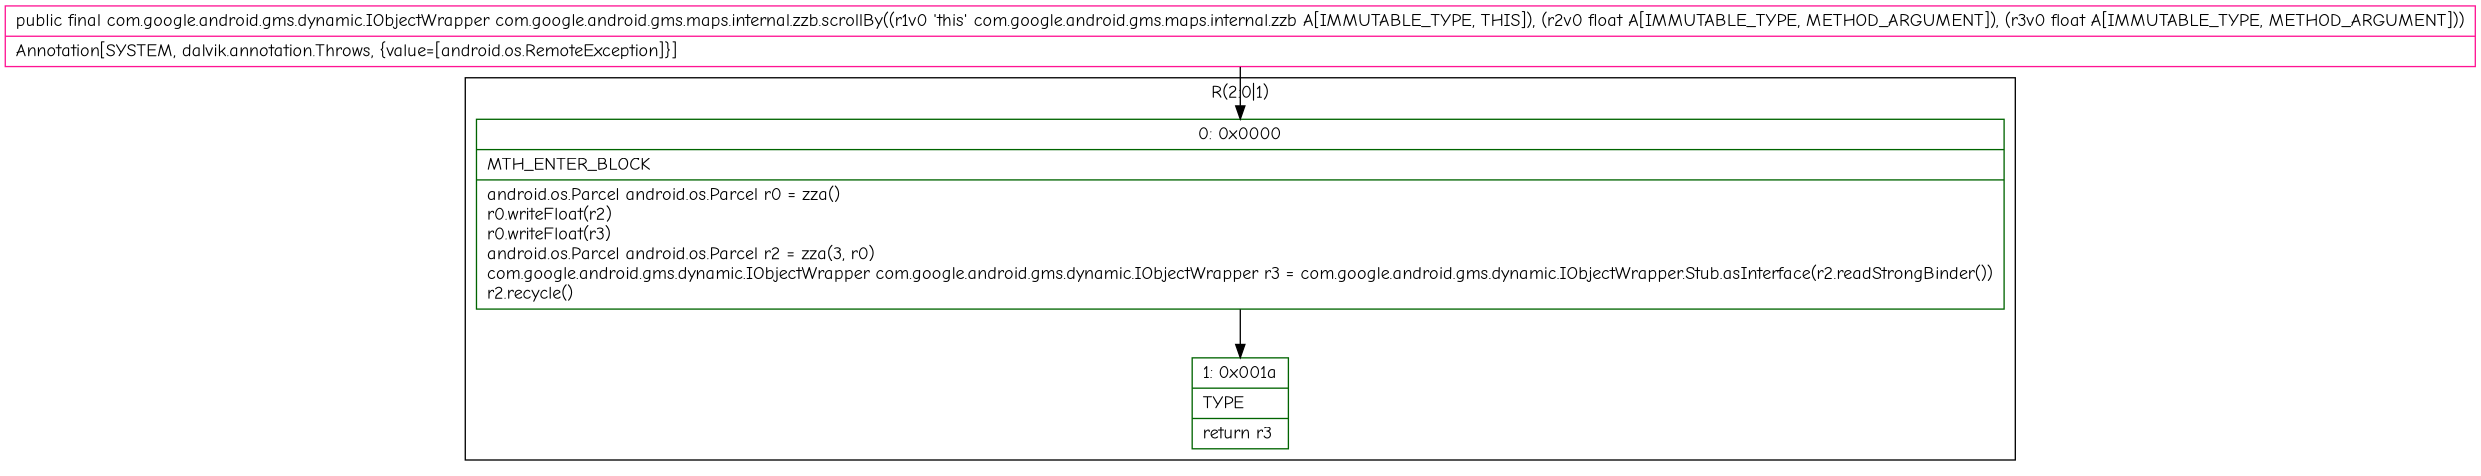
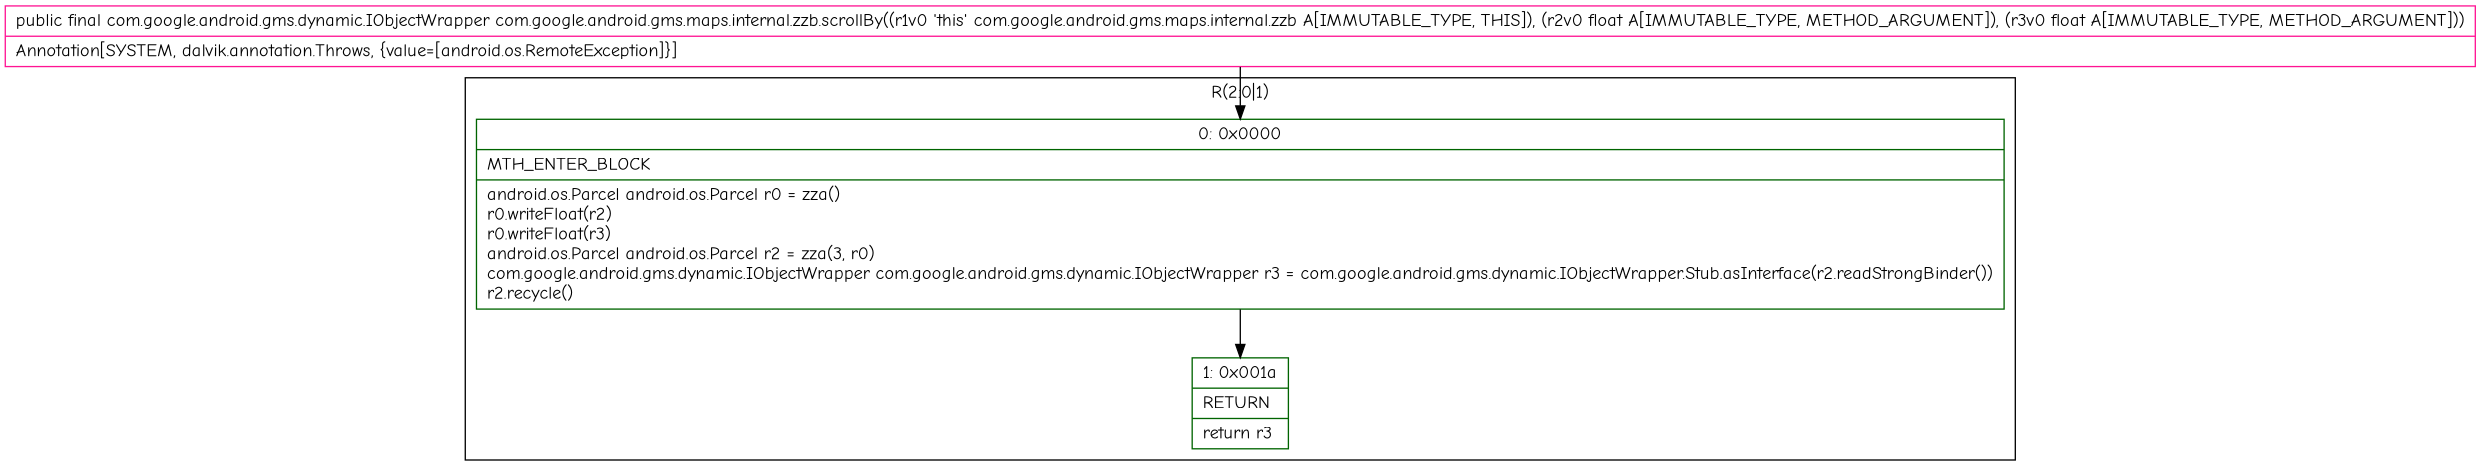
node "1: 0x001a": text "TYPE" -> "RETURN"
